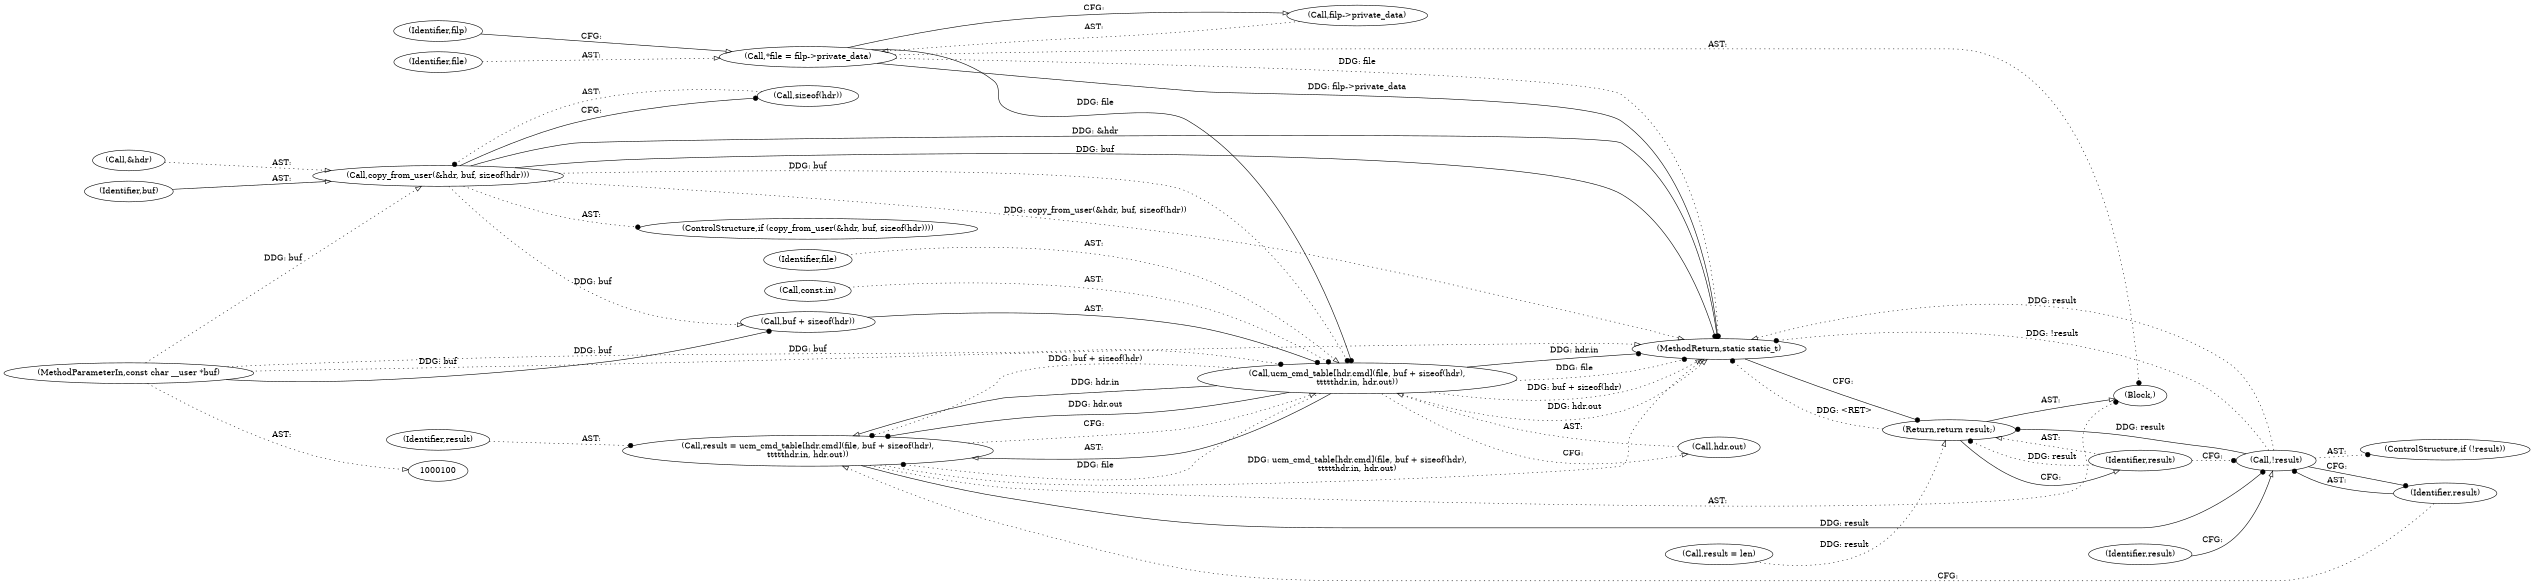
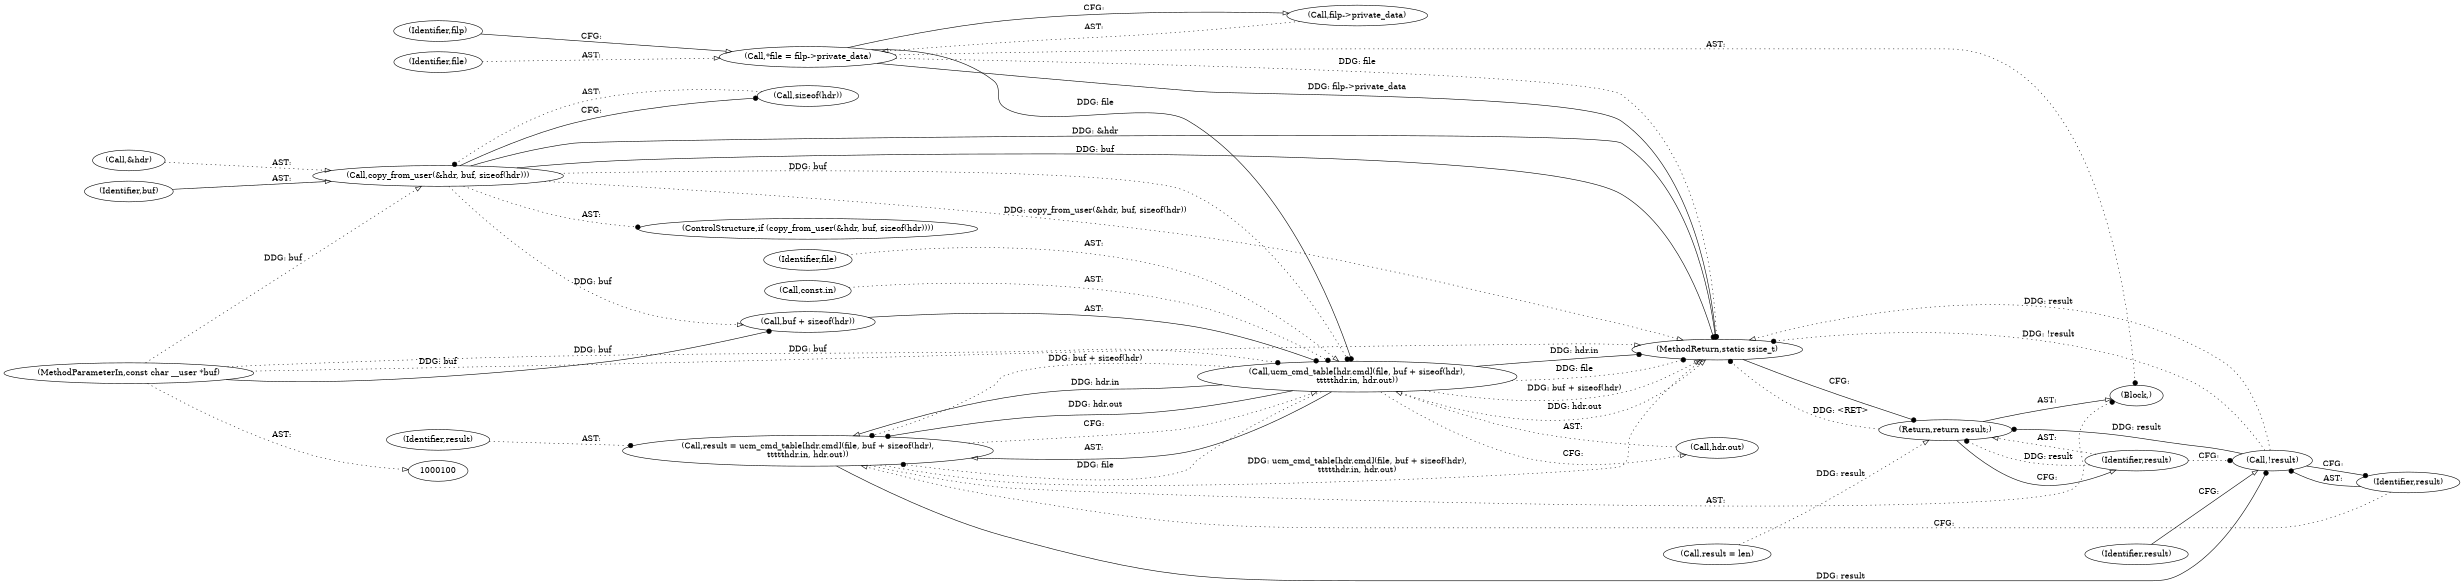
node "(MethodReturn,static static_t)": label "(MethodReturn,static static_t)" -> "(MethodReturn,static ssize_t)"
node "(ControlStructure,if (!result))": removed
